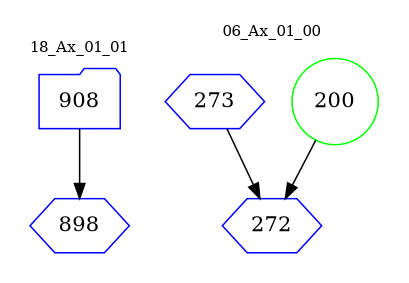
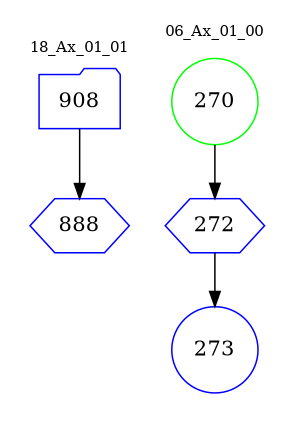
node "273": shape hexagon -> circle
node "200": label "200" -> "270"
edge "273" -> "272": reversed
node "898": label "898" -> "888"
